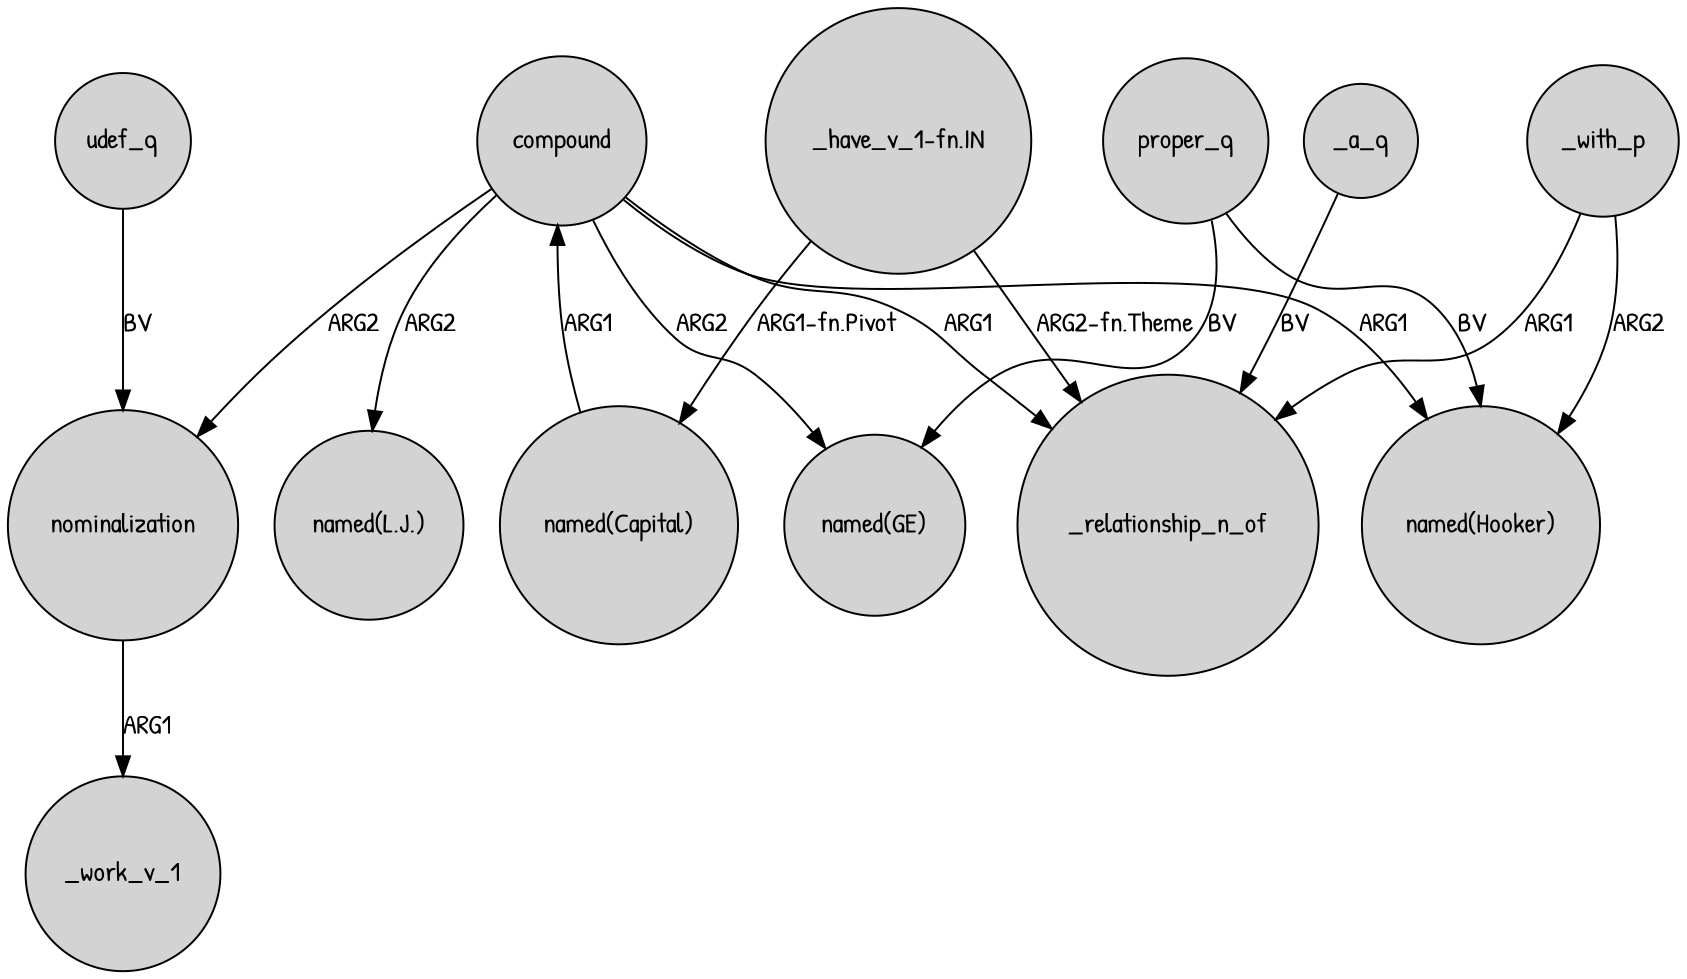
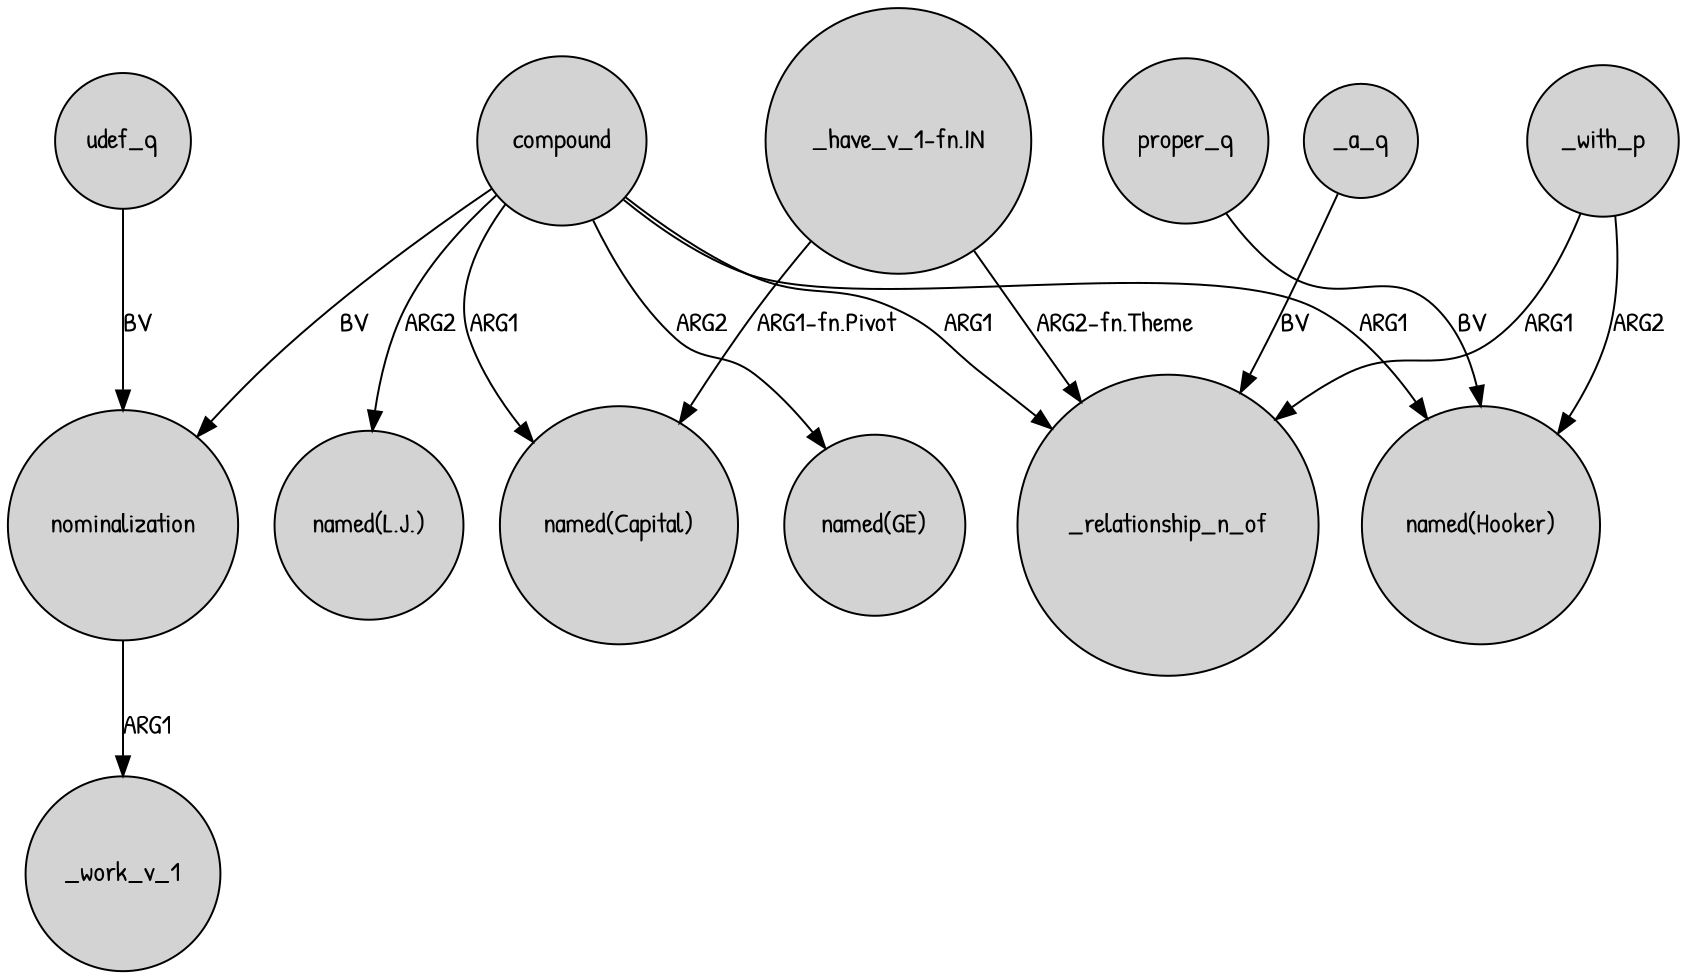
edge "compound" -> "nominalization": label "ARG2" -> "BV"
edge "named(Capital)" -> "compound": reversed
edge "proper_q" -> "named(GE)": removed, label "BV"
